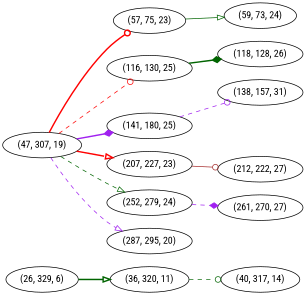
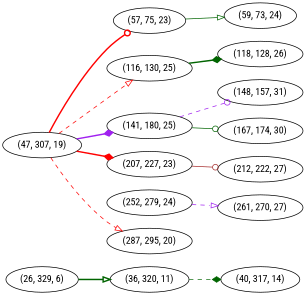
node "(138, 157, 31)": label "(138, 157, 31)" -> "(148, 157, 31)"
edge "(47, 307, 19)" -> "(116, 130, 25)": arrowhead odot -> onormal
node "(167, 174, 30)": added
edge "(47, 307, 19)" -> "(207, 227, 23)": arrowhead onormal -> diamond
edge "(47, 307, 19)" -> "(252, 279, 24)": removed
edge "(47, 307, 19)" -> "(287, 295, 20)": color purple -> red
edge "(252, 279, 24)" -> "(261, 270, 27)": arrowhead diamond -> onormal
edge "(36, 320, 11)" -> "(40, 317, 14)": arrowhead odot -> diamond
